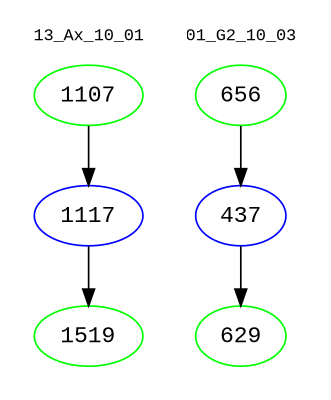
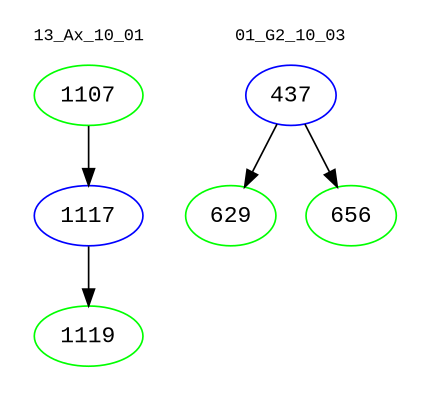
edge "656" -> "437": reversed
node "1519": label "1519" -> "1119"
